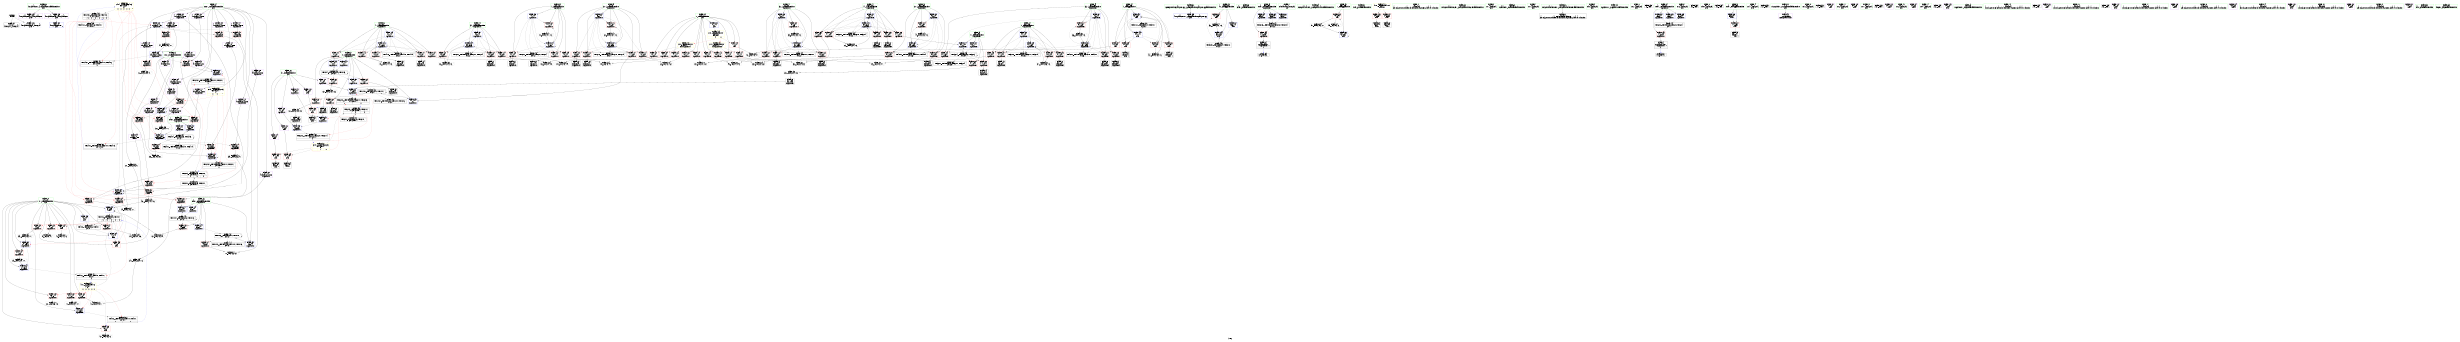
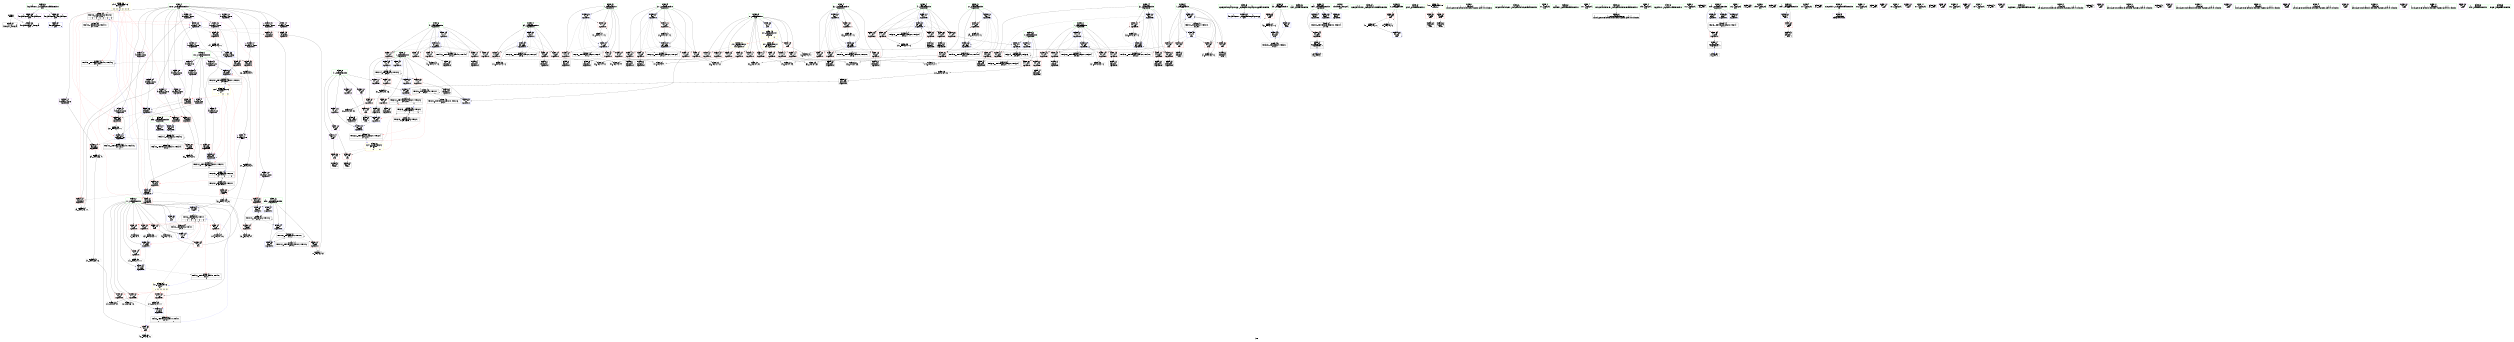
node "NodeID: 110": added
